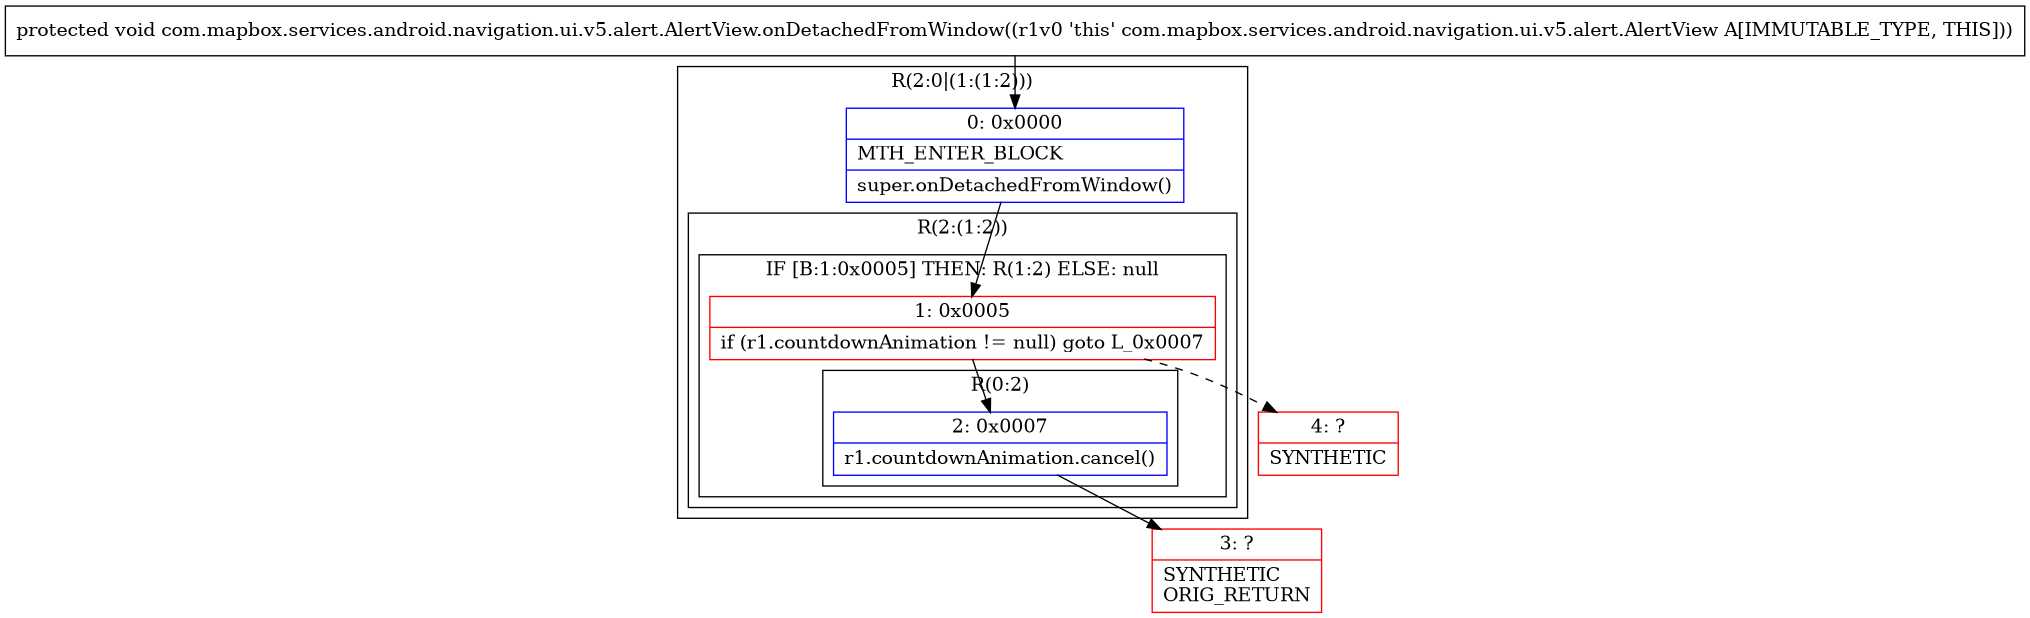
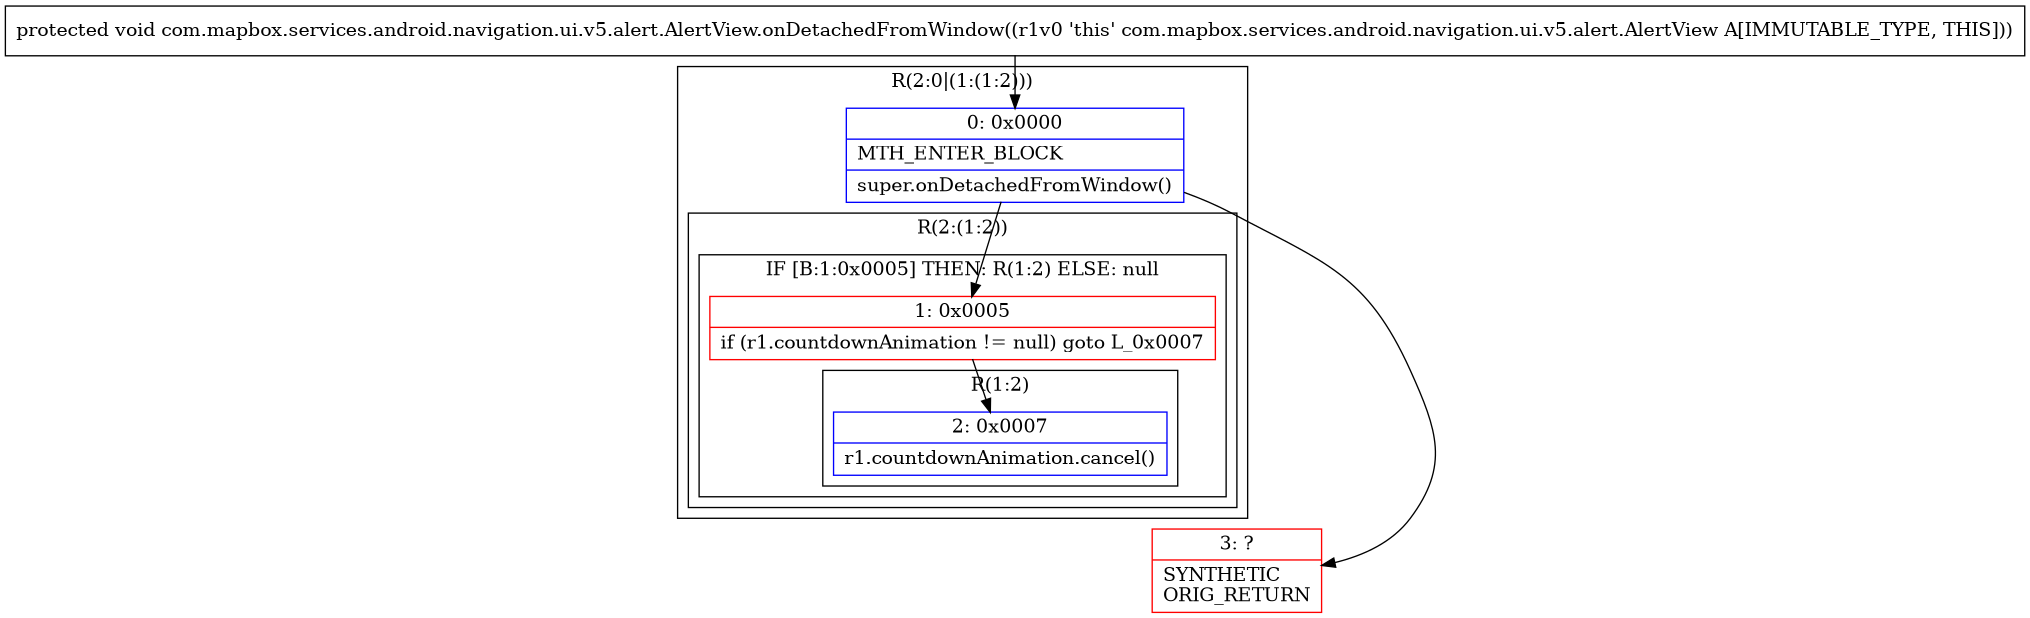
cluster "R(0:2)": label "R(0:2)" -> "R(1:2)"
node "4: ?": removed
edge "2: 0x0007" -> "3: ?": now "0: 0x0000" -> "3: ?"
